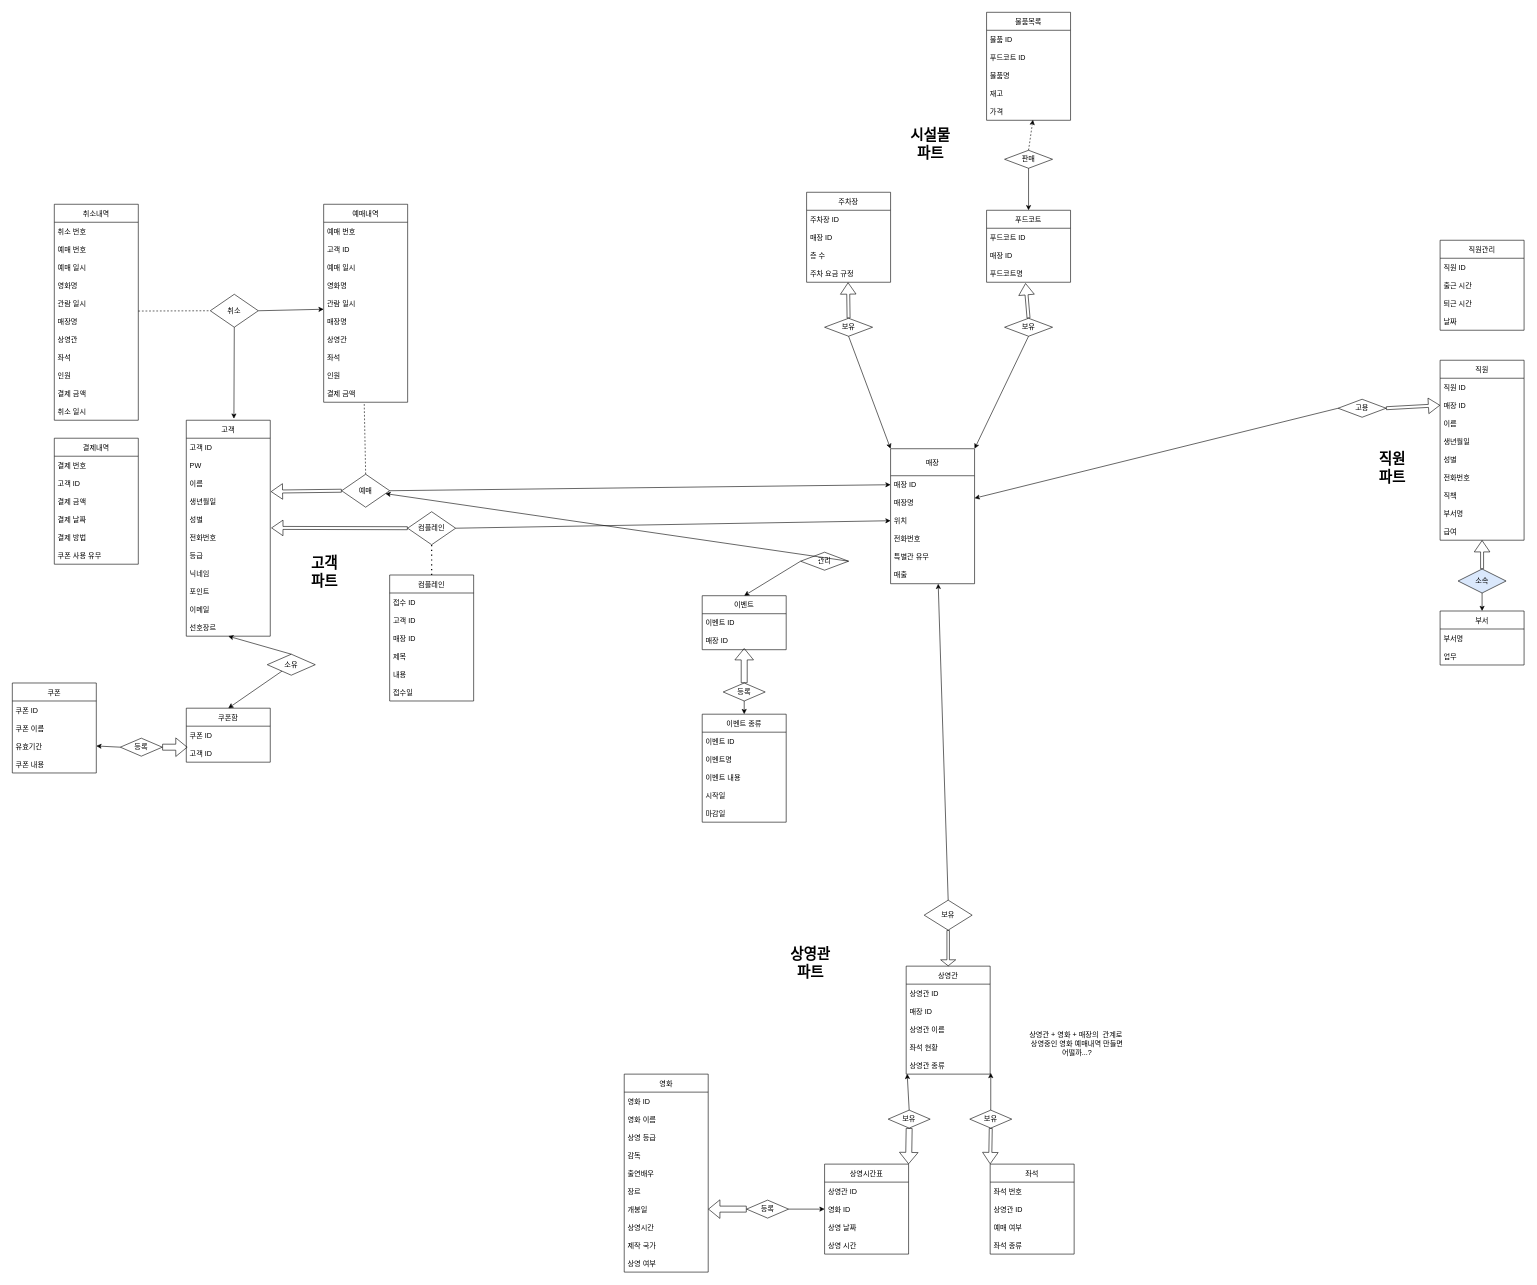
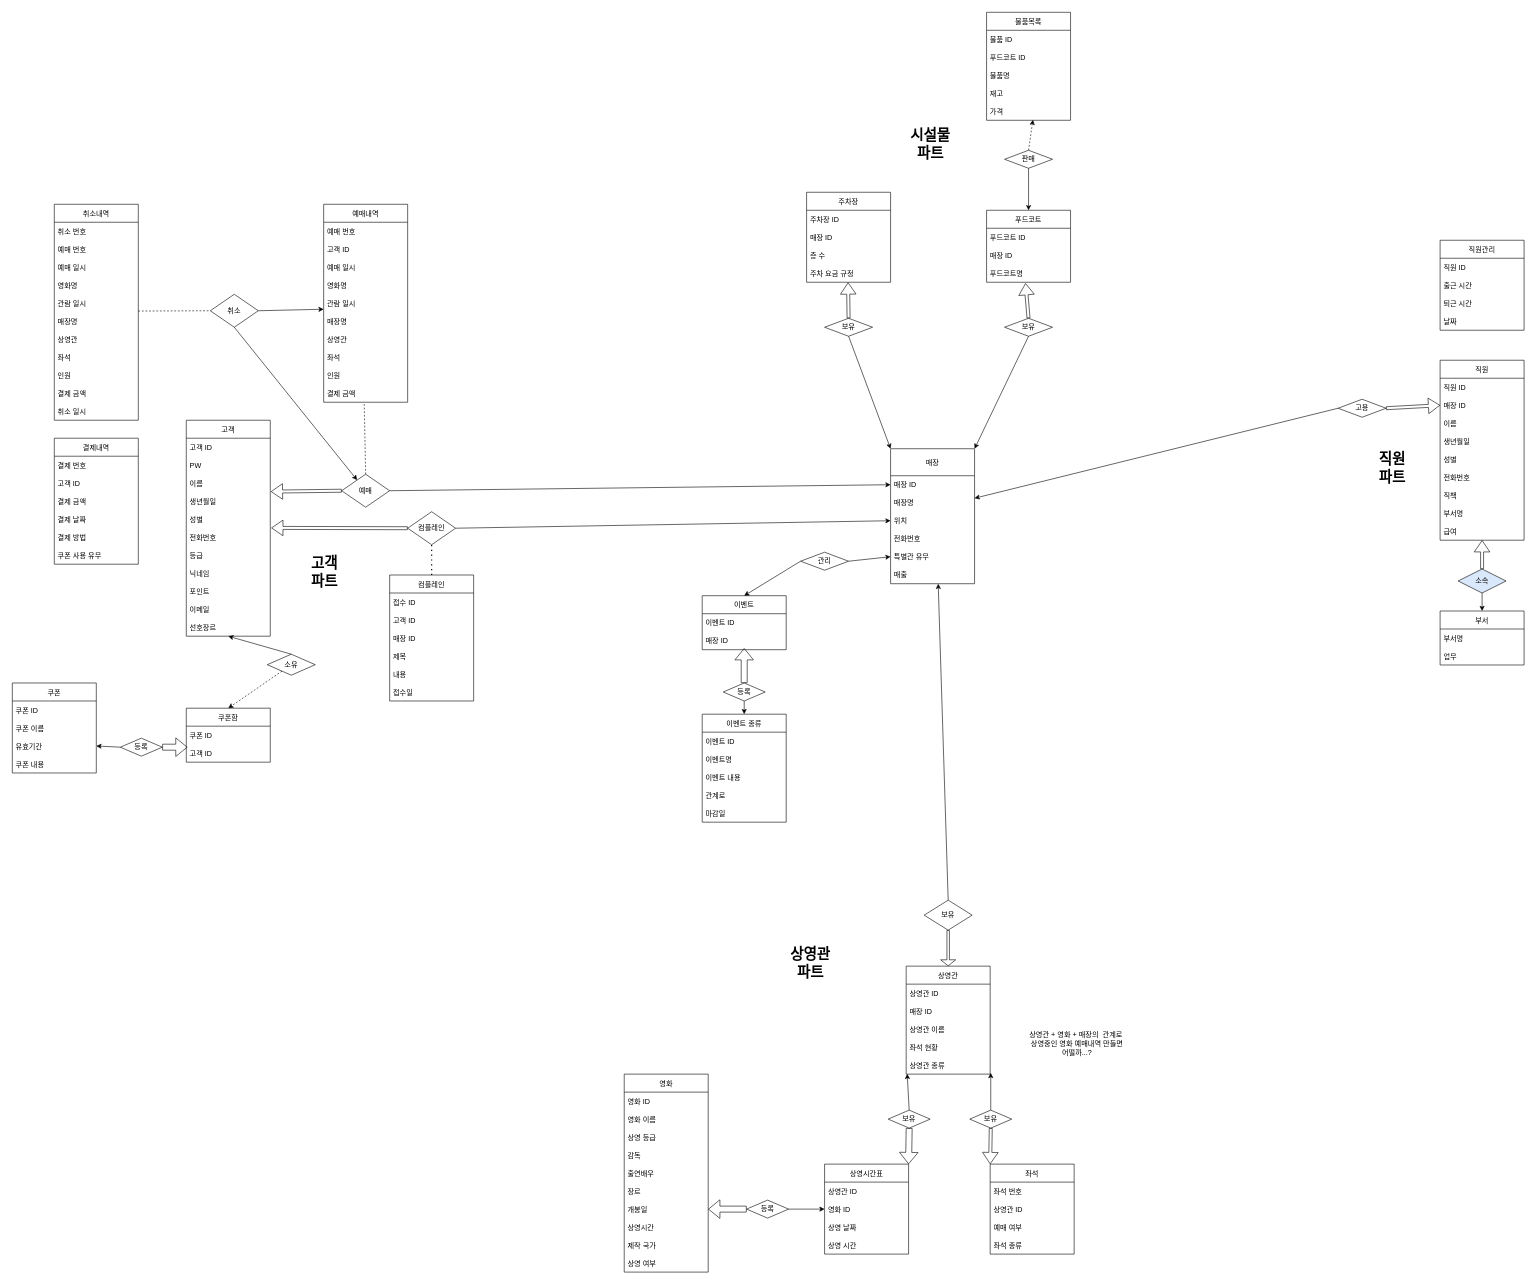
edge "취소" -> "고객": now "취소" -> "예매"
edge "관리" -> "예매": now "관리" -> "특별관 유무"
edge "소유" -> "쿠폰함": style solid -> dashed
node "시작일": label "시작일" -> "관계로"
